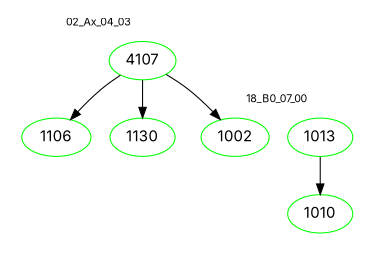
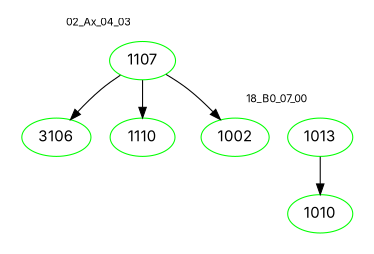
node "4107": label "4107" -> "1107"
node "1106": label "1106" -> "3106"
node "1130": label "1130" -> "1110"
